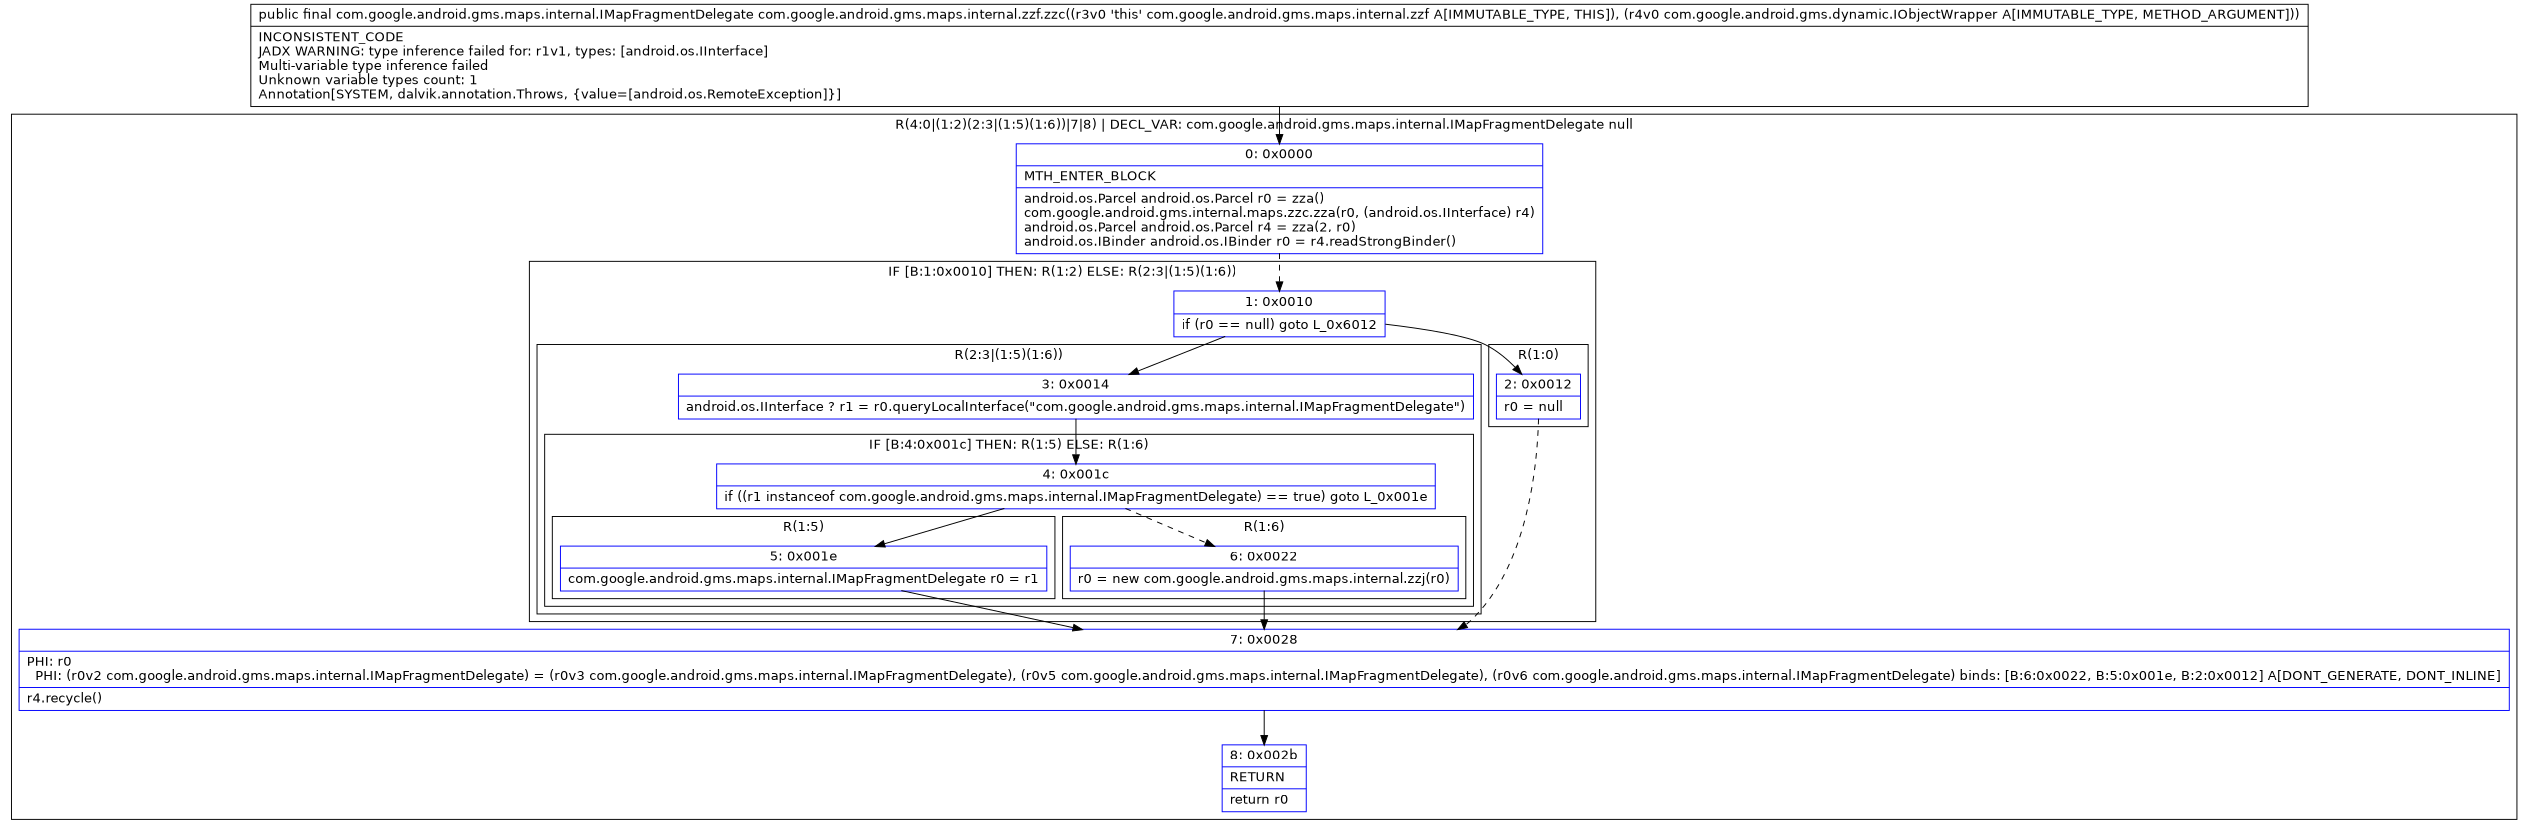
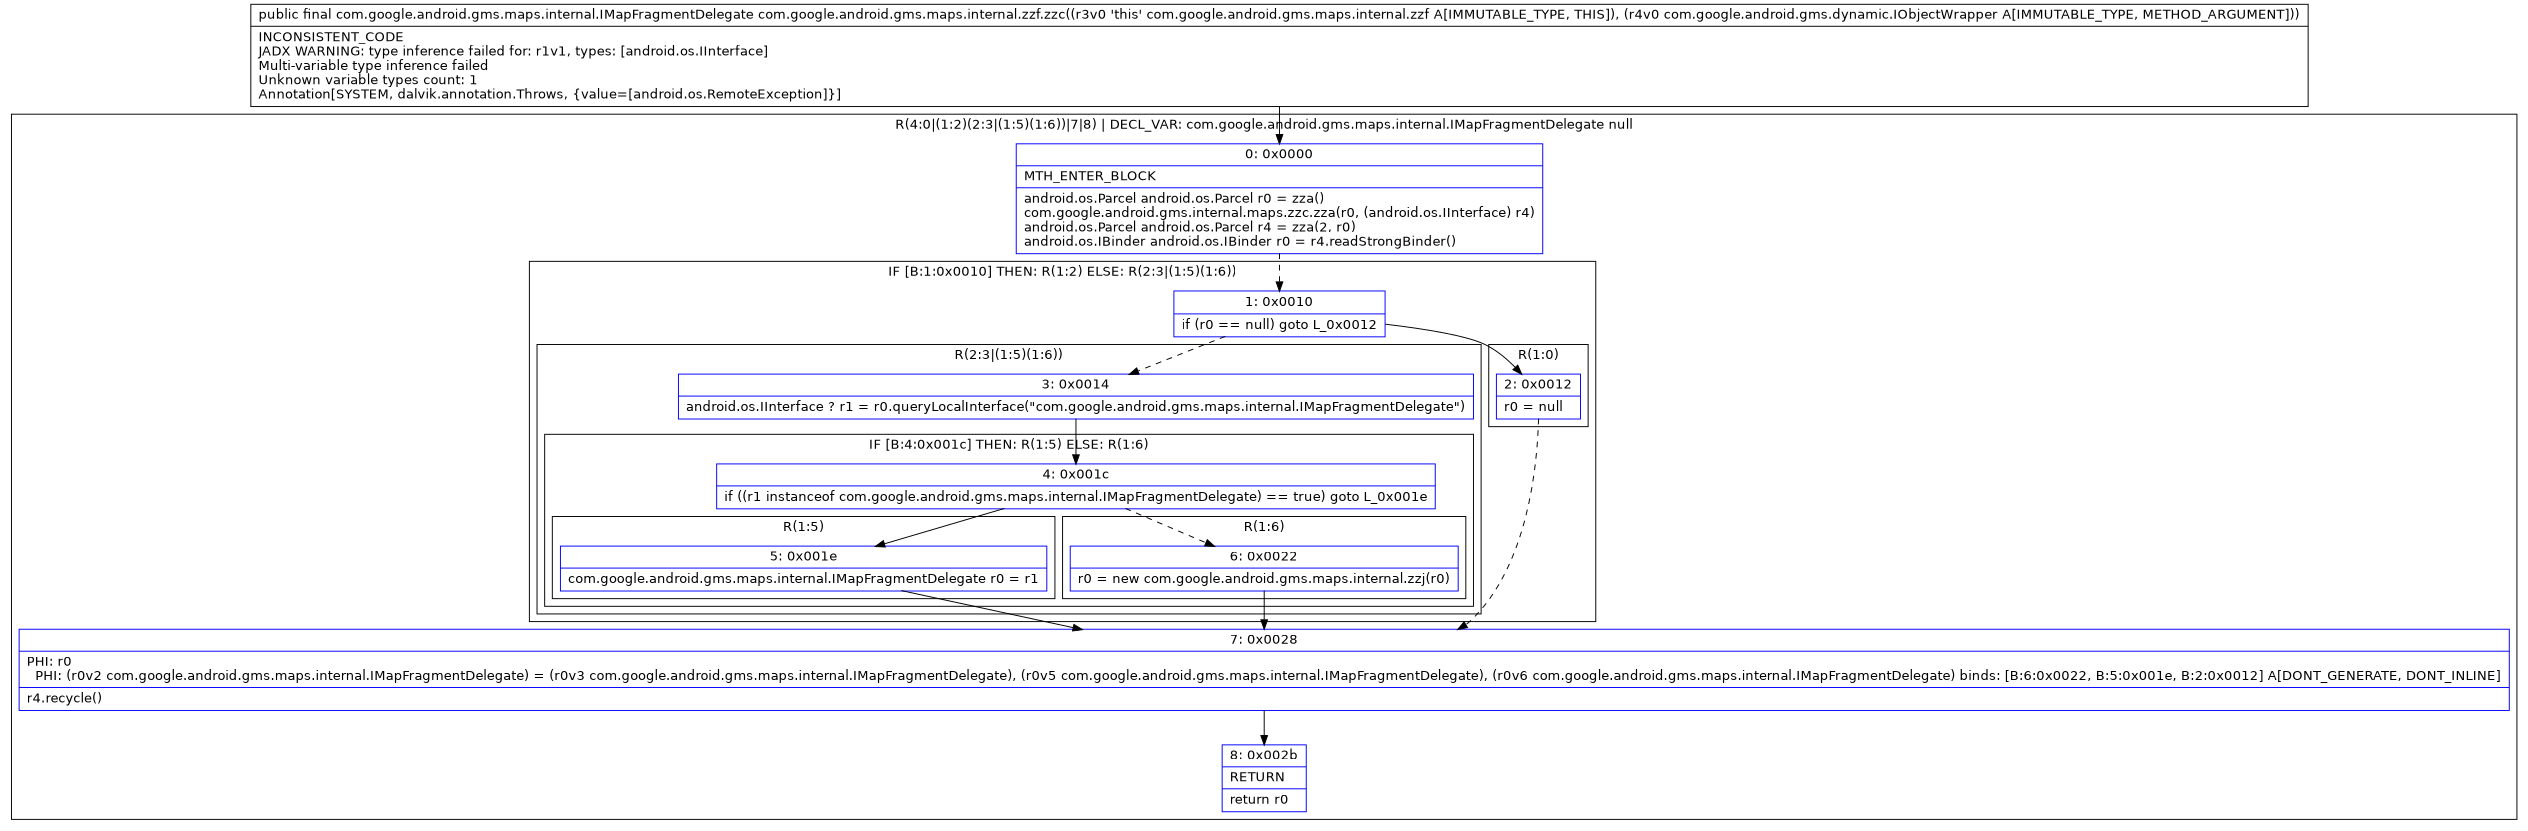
node "1: 0x0010": text "if (r0 == null) goto L_0x6012" -> "if (r0 == null) goto L_0x0012"
edge "1: 0x0010" -> "3: 0x0014": style solid -> dashed
